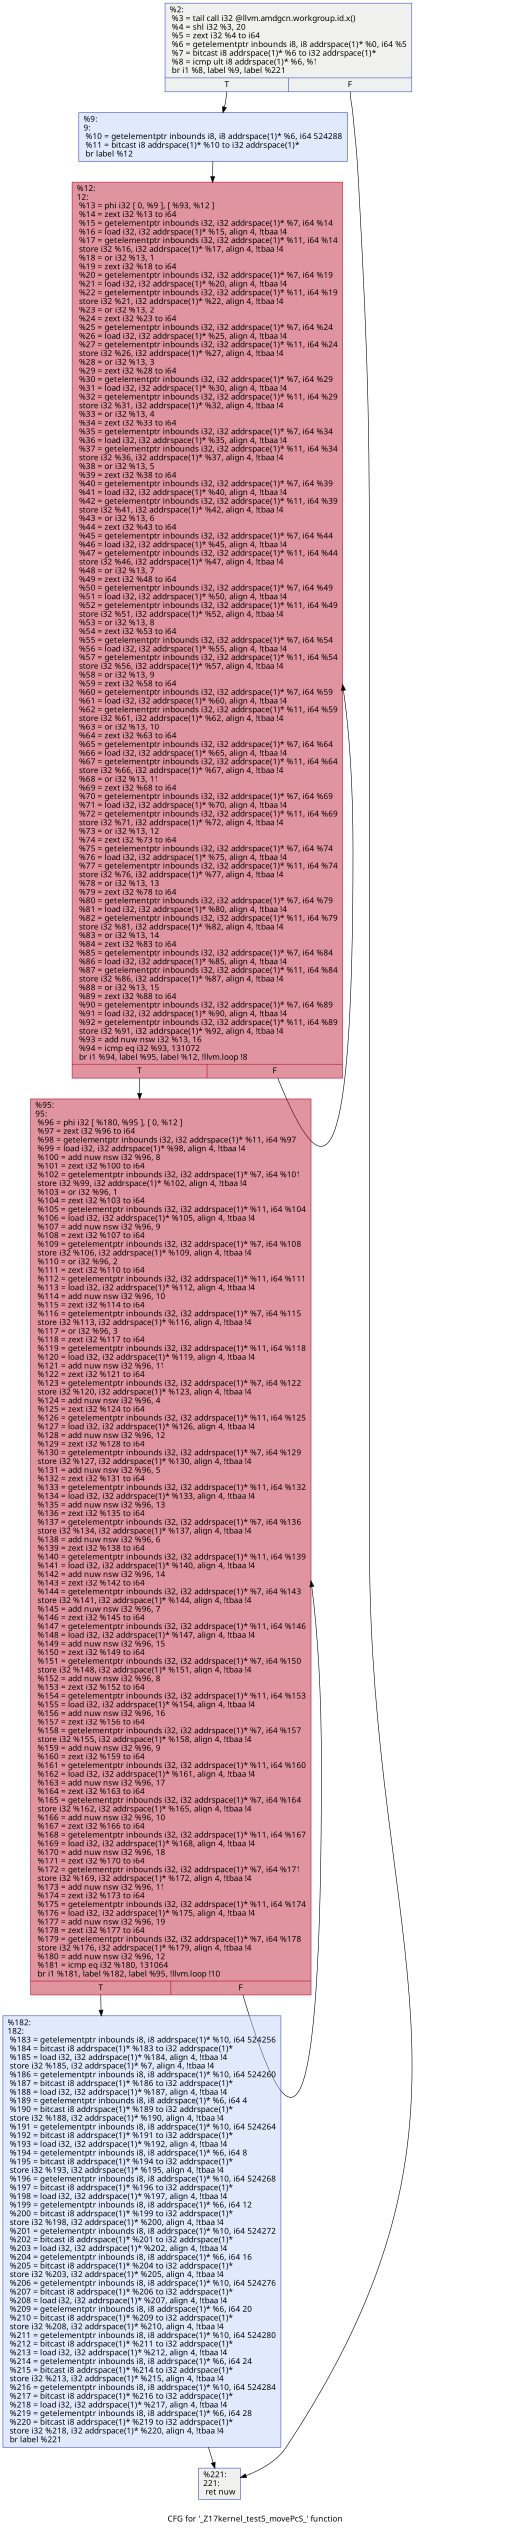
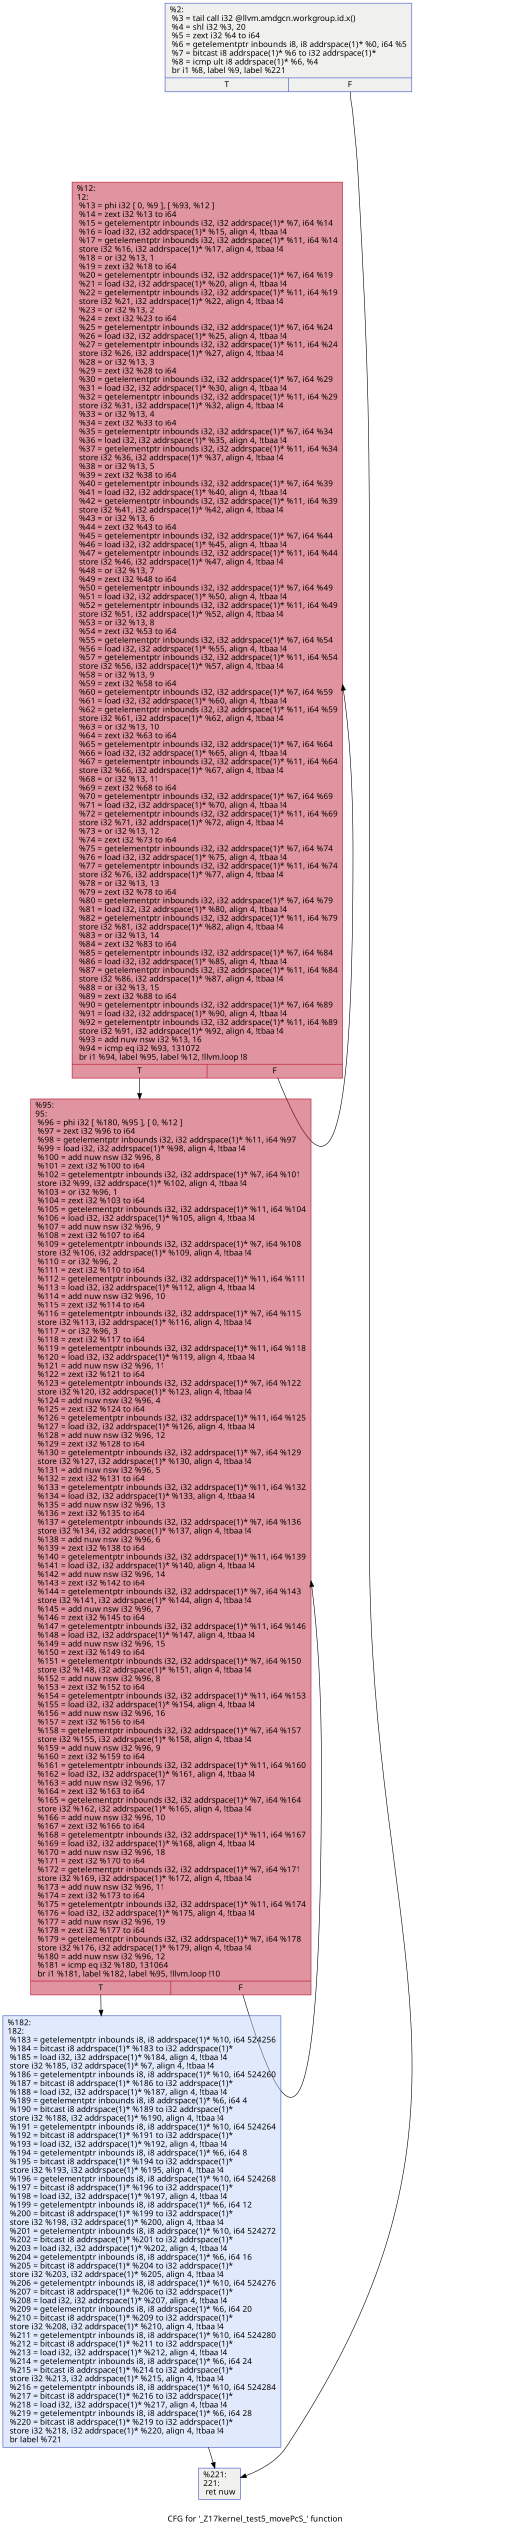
node "%2:": text "%8 = icmp ult i8 addrspace(1)* %6, %1" -> "%8 = icmp ult i8 addrspace(1)* %6, %4"
node "%9:": removed
node "%182:": text "br label %221" -> "br label %721"
